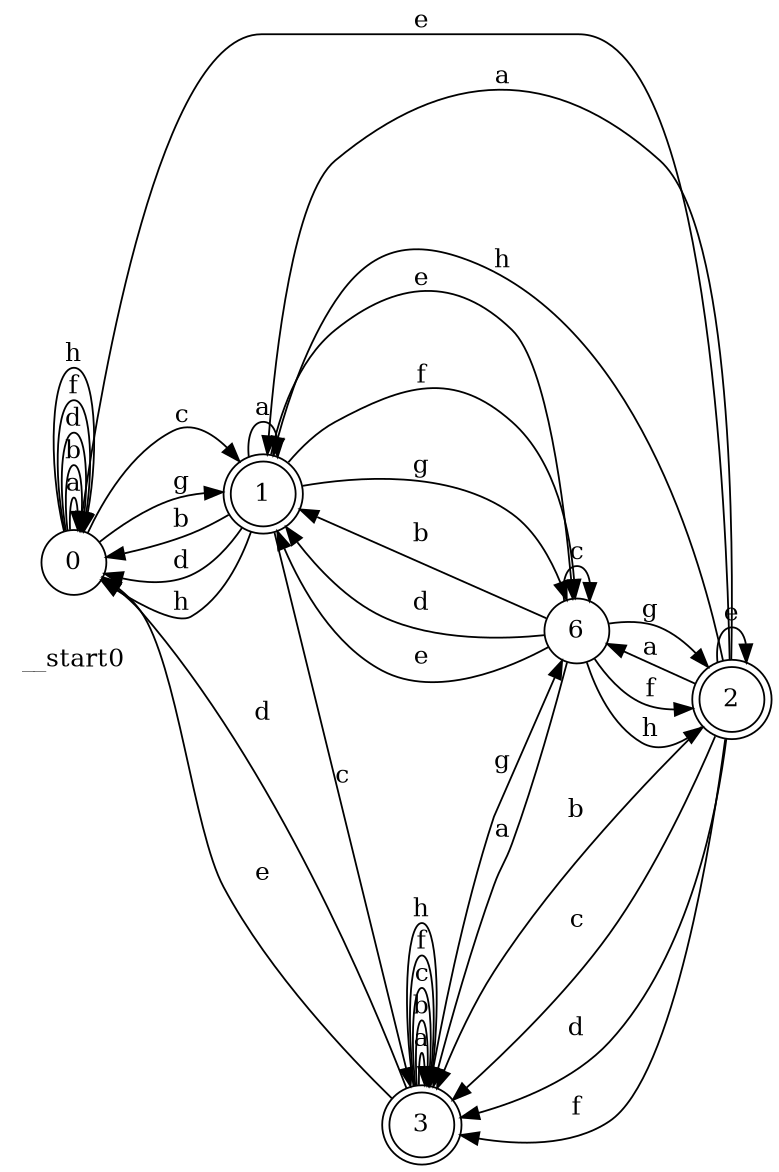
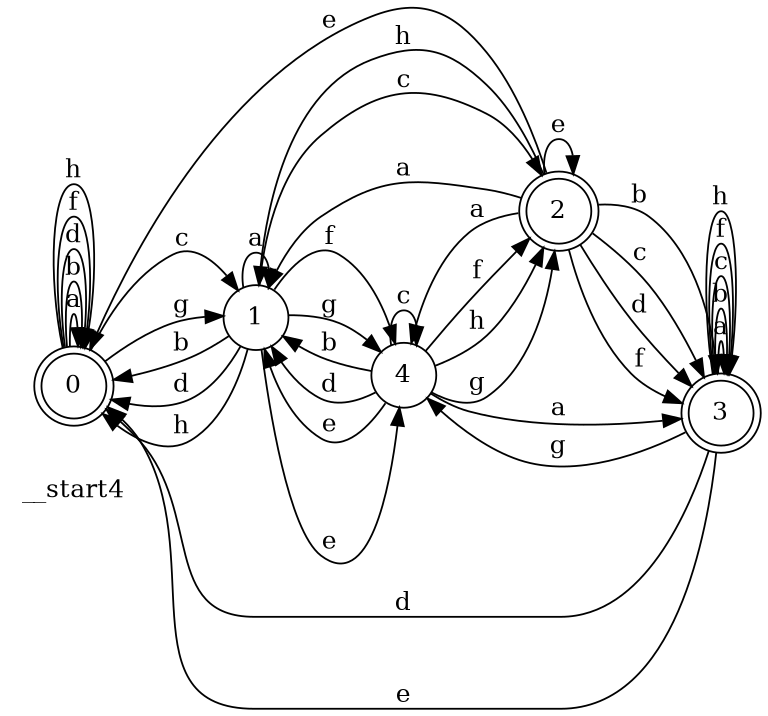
node "1": shape doublecircle -> circle
node "0": shape circle -> doublecircle
node "6": label "6" -> "4"
node "__start0": label "__start0" -> "__start4"
edge "1" -> "3": now "1" -> "2"
